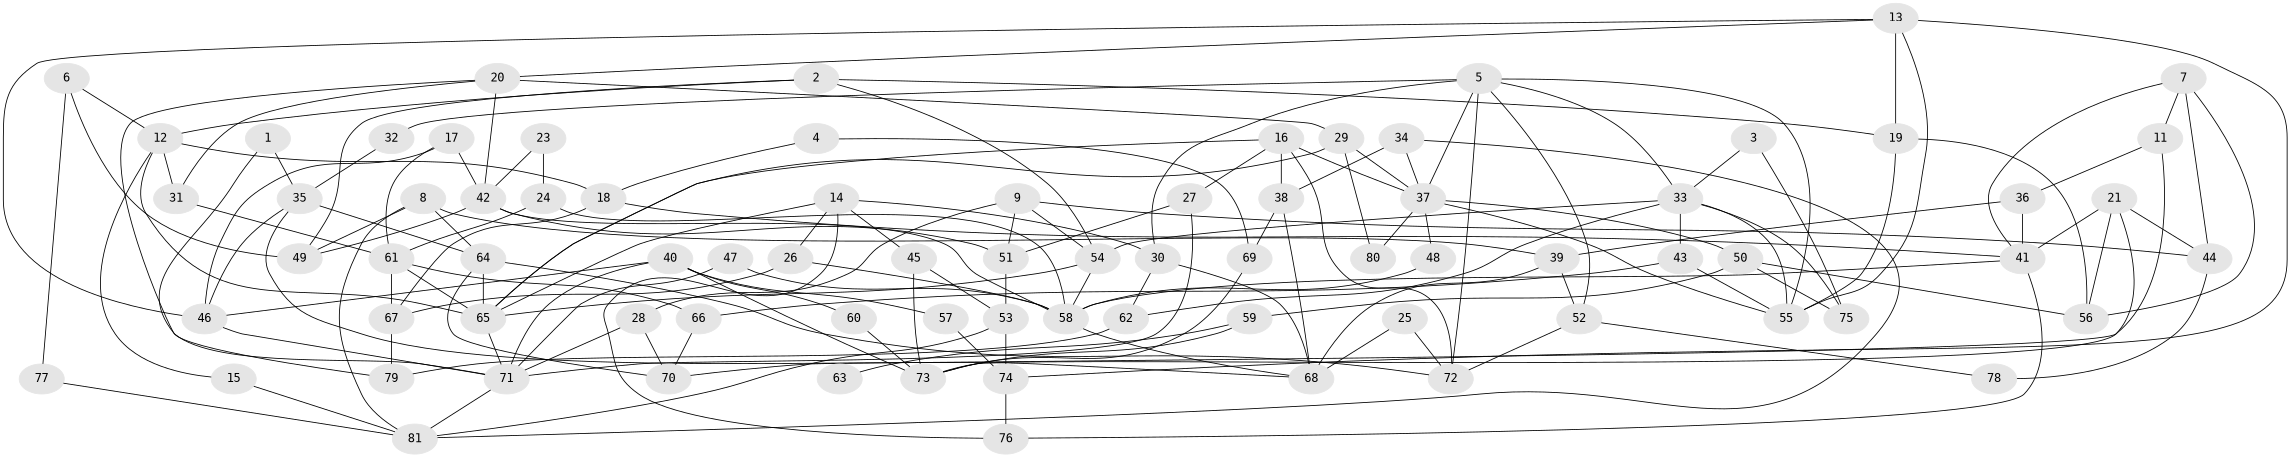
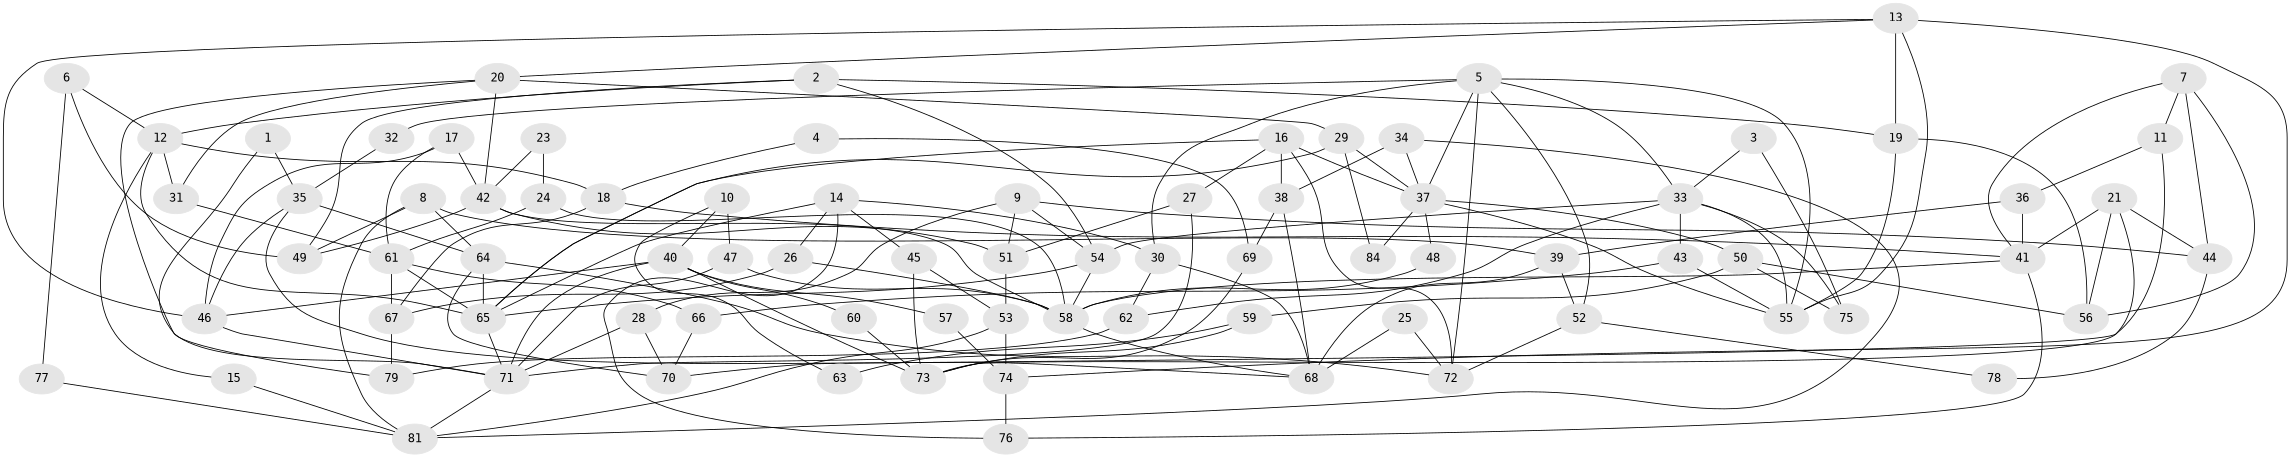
node "10": added
node "80": label "80" -> "84"
